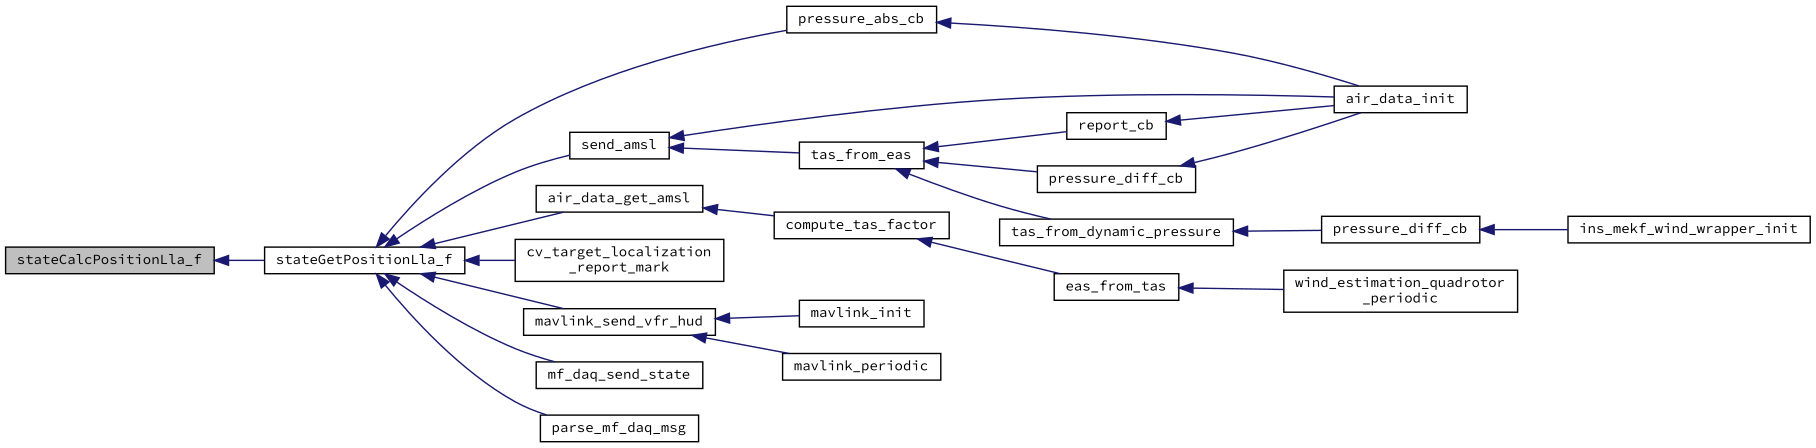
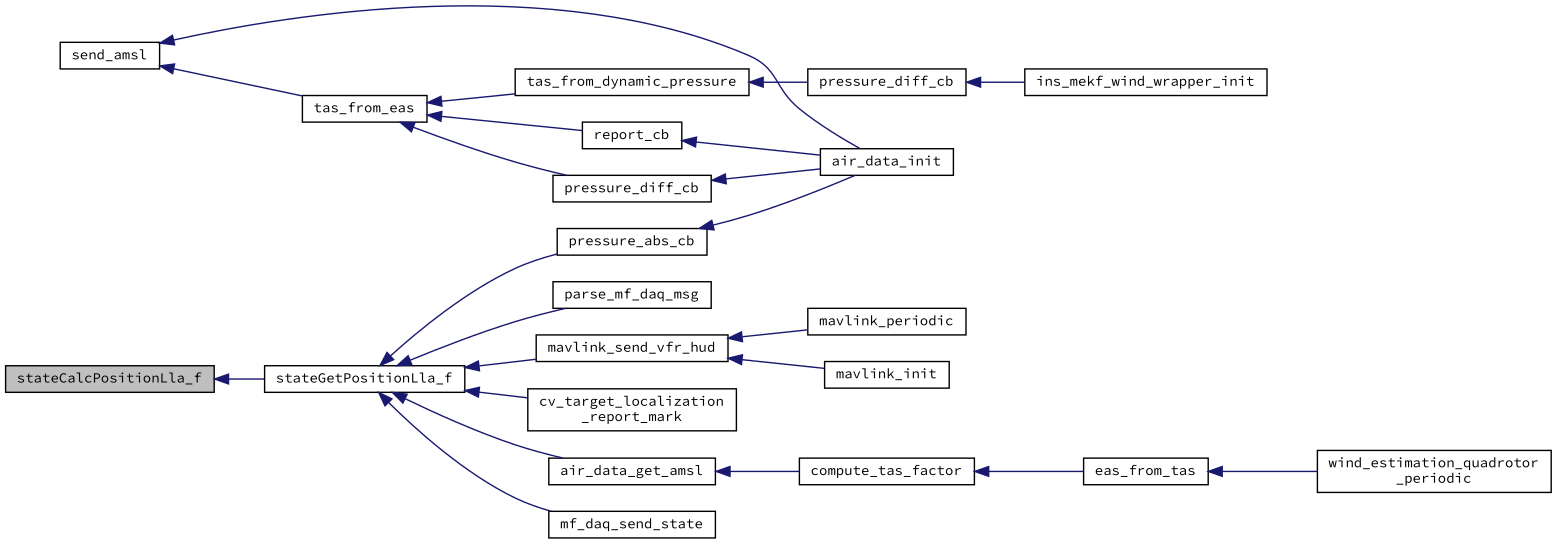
edge "send_amsl" -> "stateGetPositionLla_f": removed
